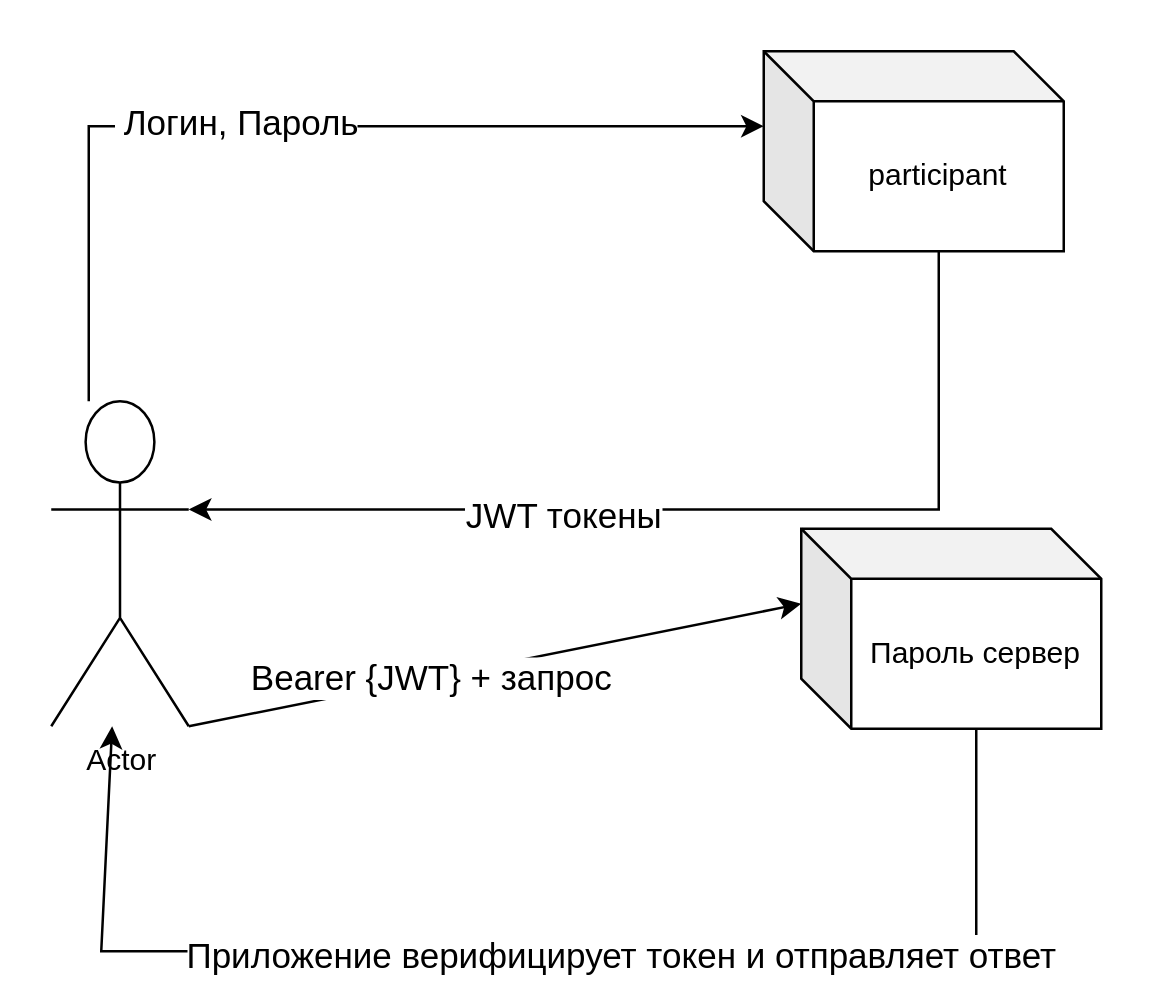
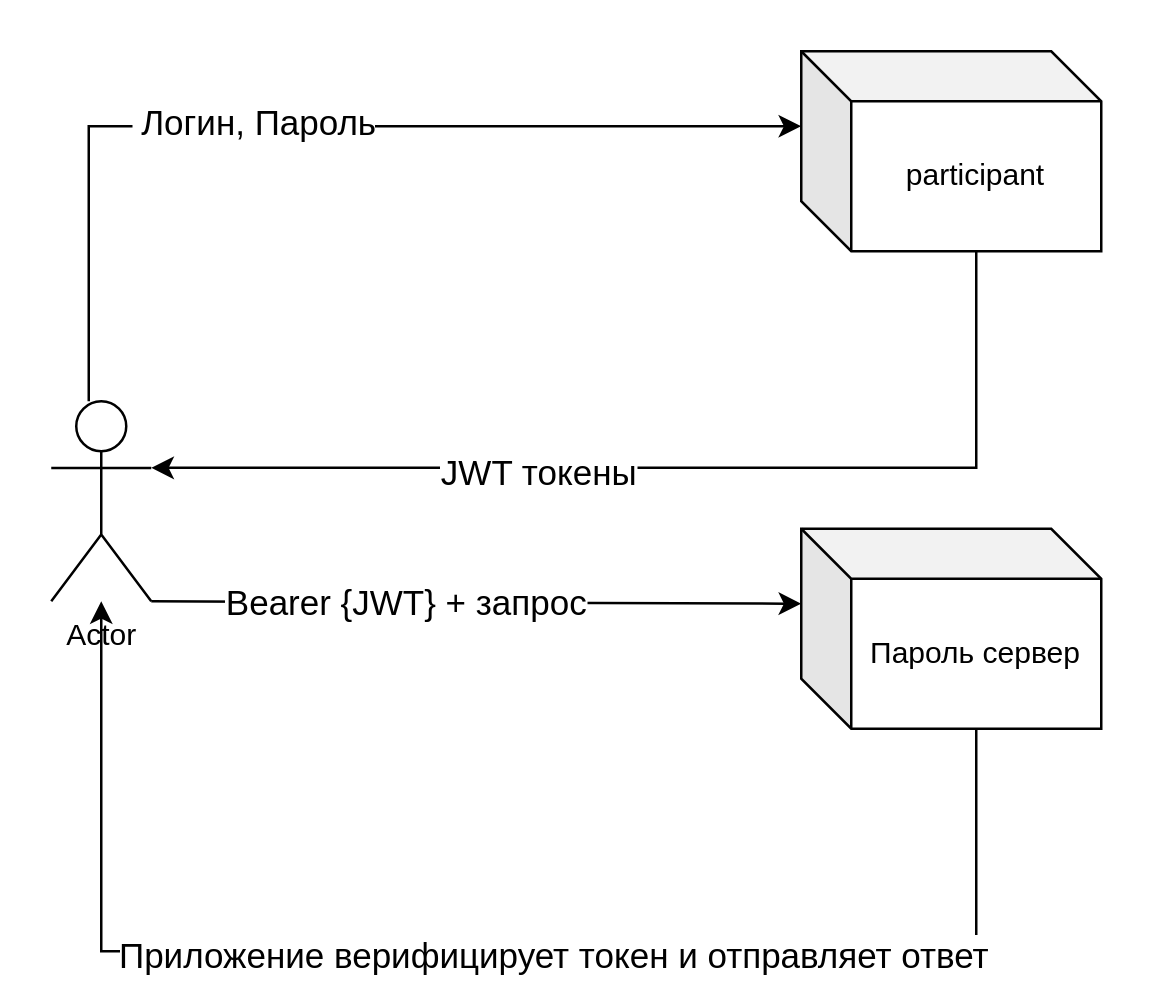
node "participant": moved (914, 151) -> (951, 151)
node "Actor": size 138x325 -> 100x200
